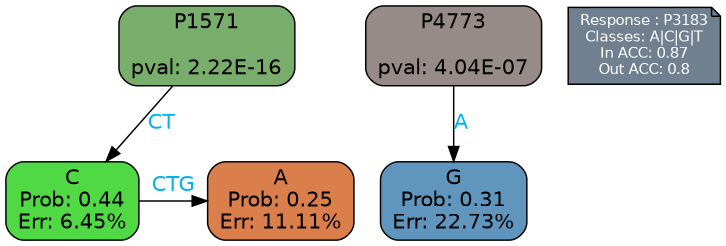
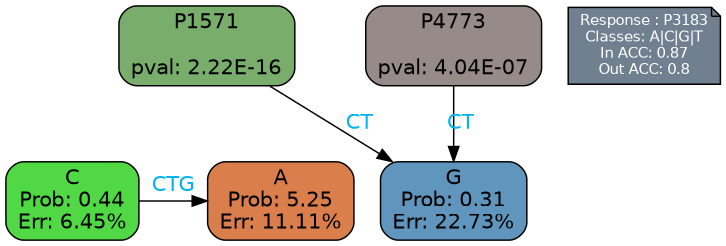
edge "P1571 pval: 2.22E-16" -> "C Prob: 0.44 Err: 6.45%": now "P1571 pval: 2.22E-16" -> "G Prob: 0.31 Err: 22.73%"
edge "P4773 pval: 4.04E-07" -> "G Prob: 0.31 Err: 22.73%": label "A" -> "CT"
node "A Prob: 0.25 Err: 11.11%": label "A Prob: 0.25 Err: 11.11%" -> "A Prob: 5.25 Err: 11.11%"
